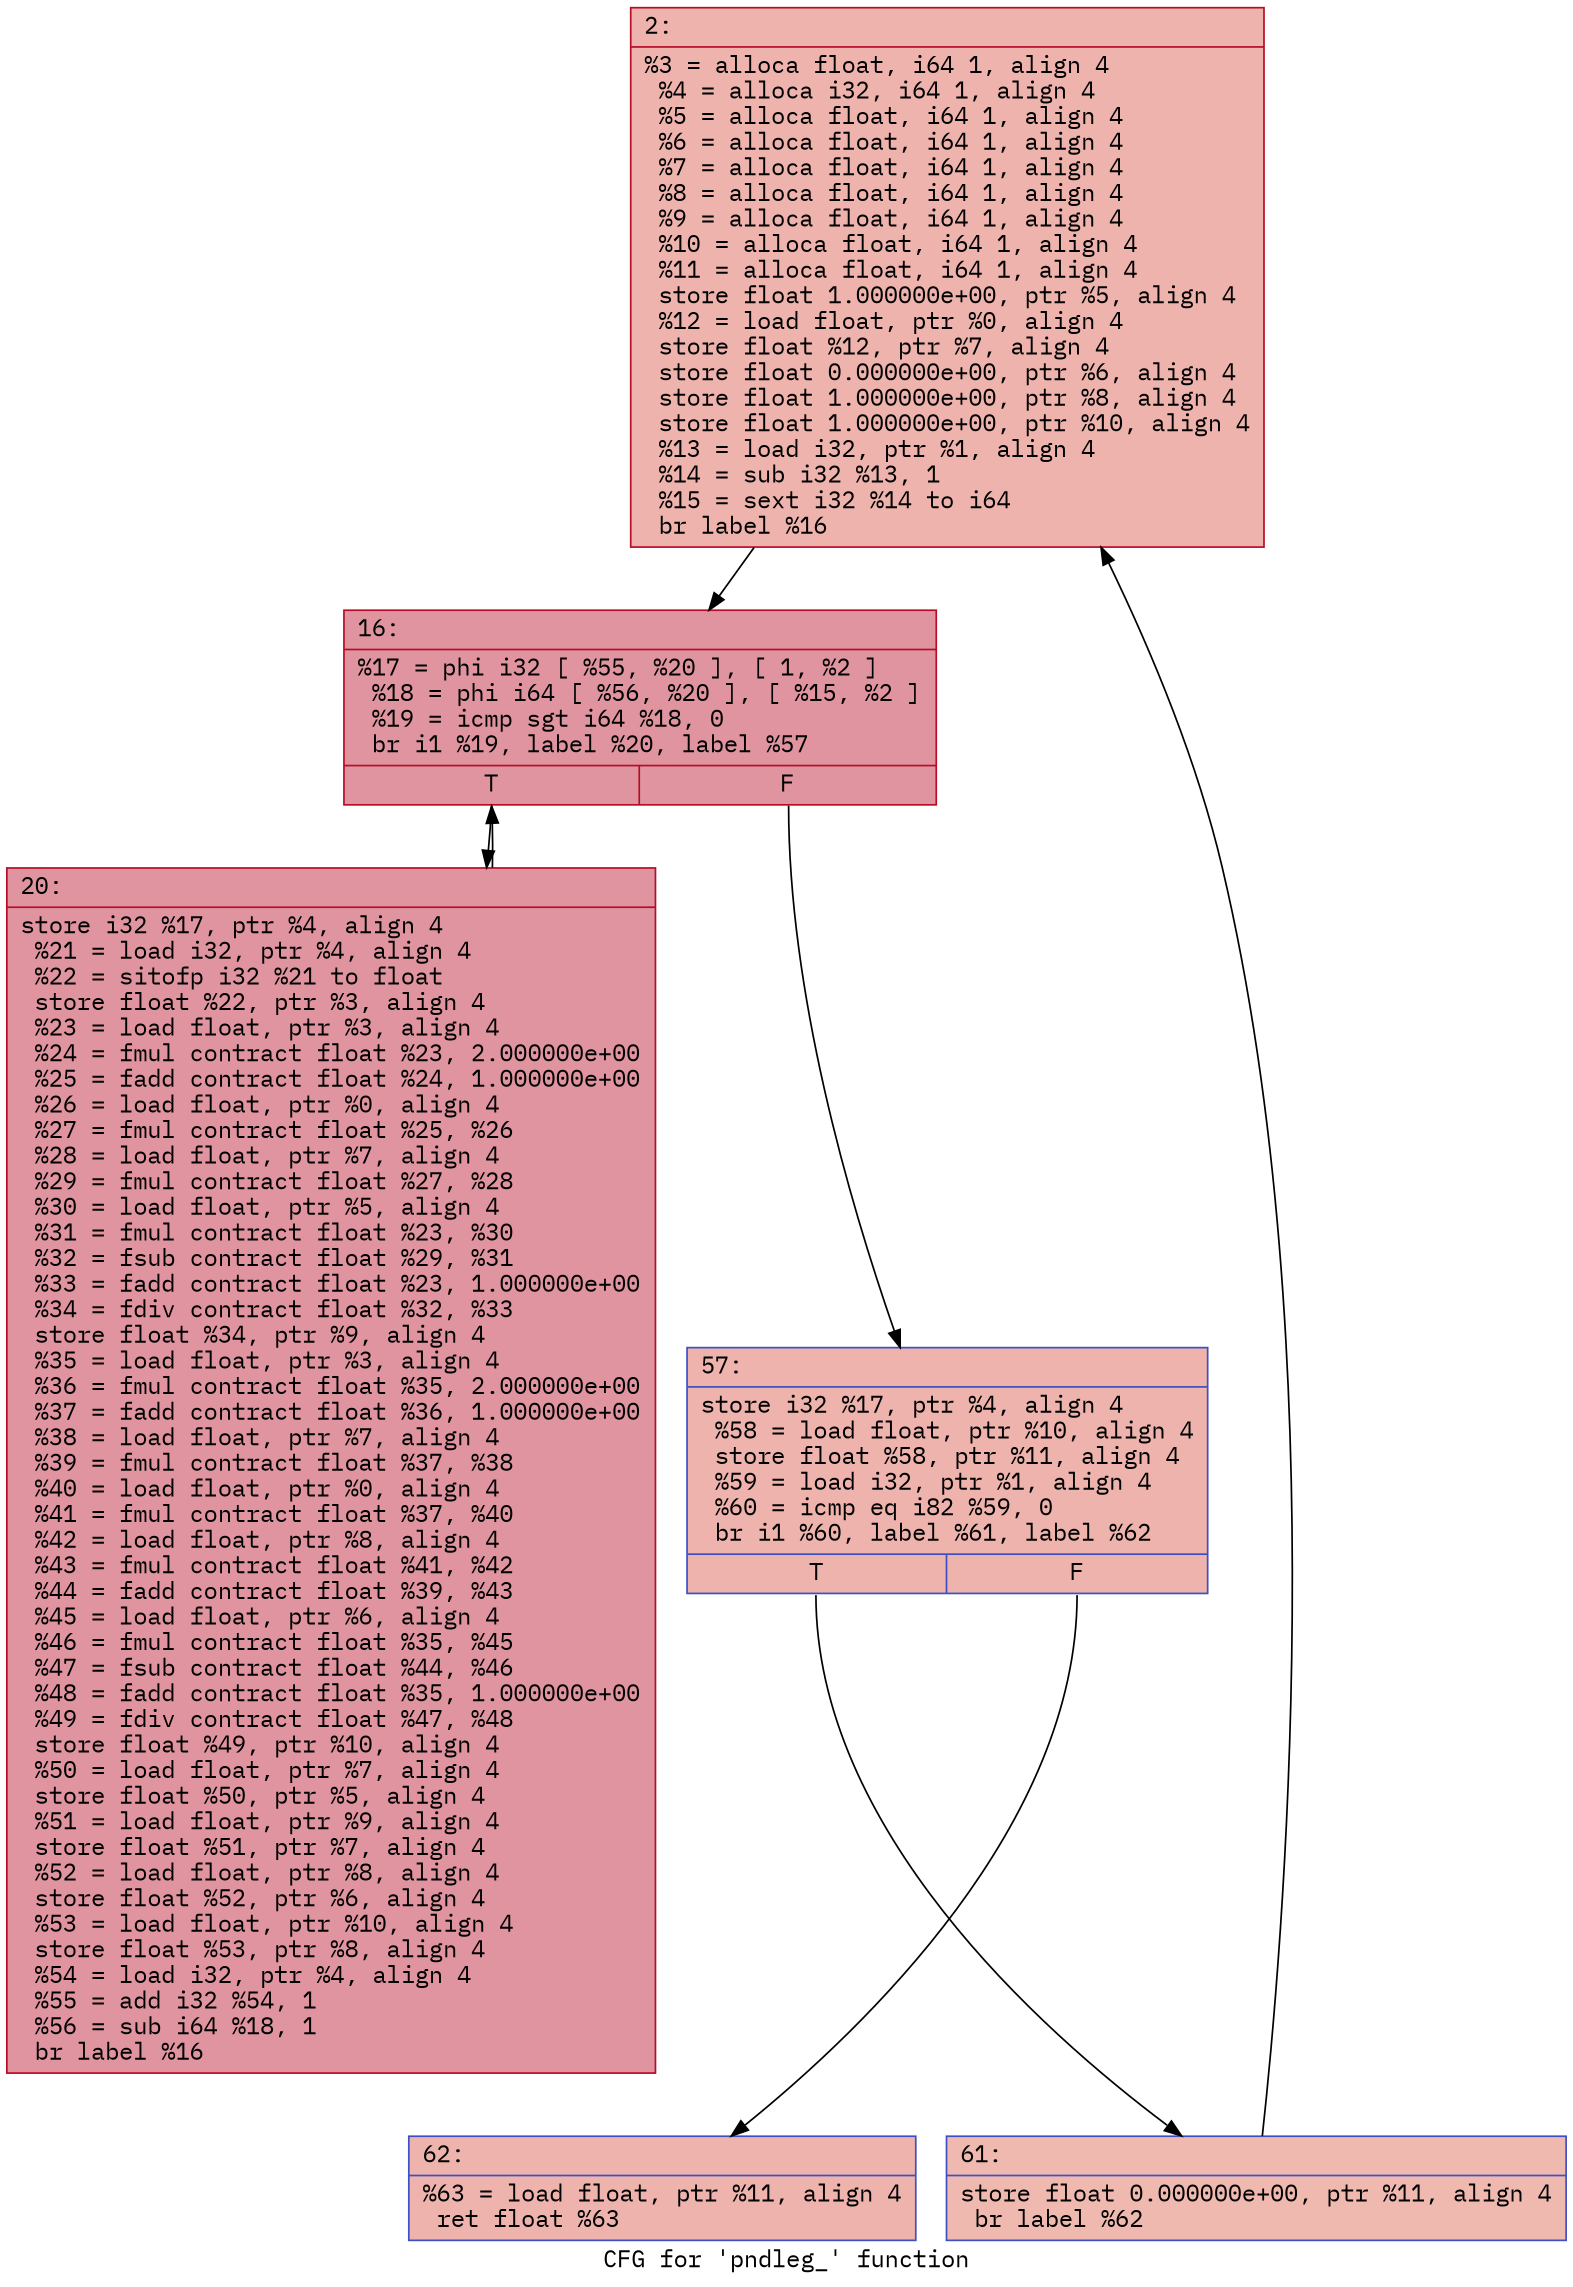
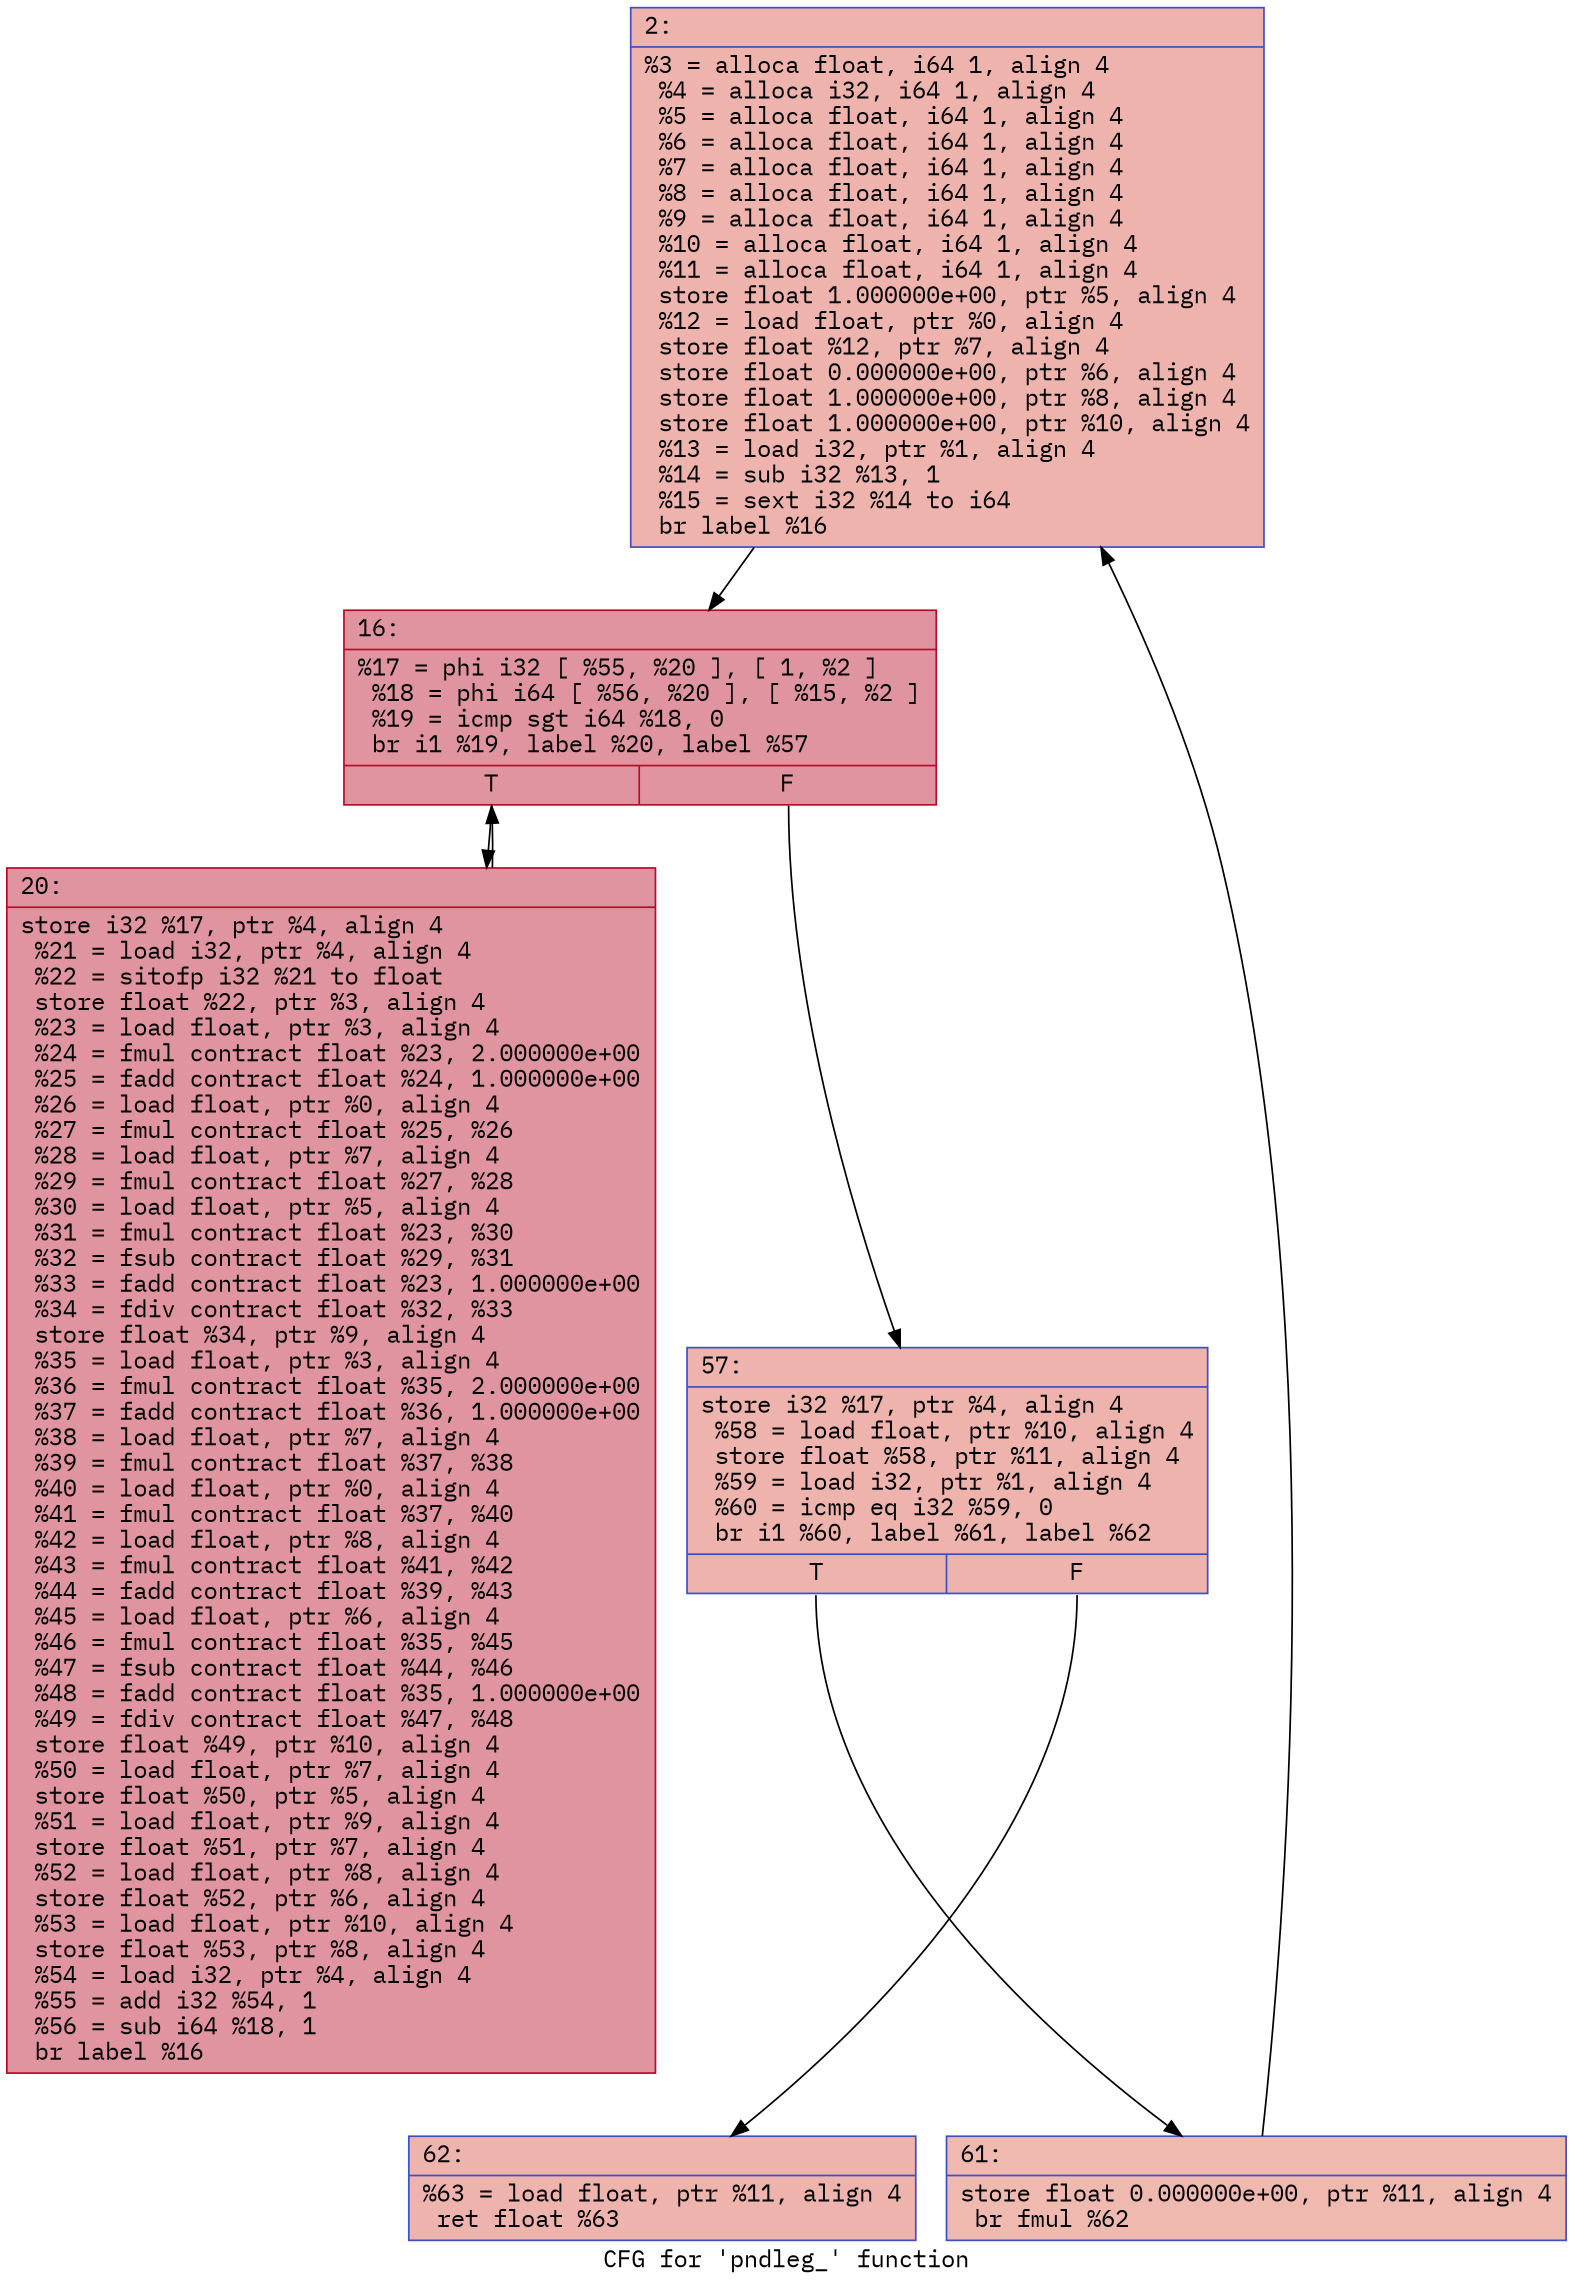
node "2:": color #b70d28ff -> #3d50c3ff
node "57:": text "%60 = icmp eq i82 %59, 0" -> "%60 = icmp eq i32 %59, 0"
node "61:": text "br label %62" -> "br fmul %62"
